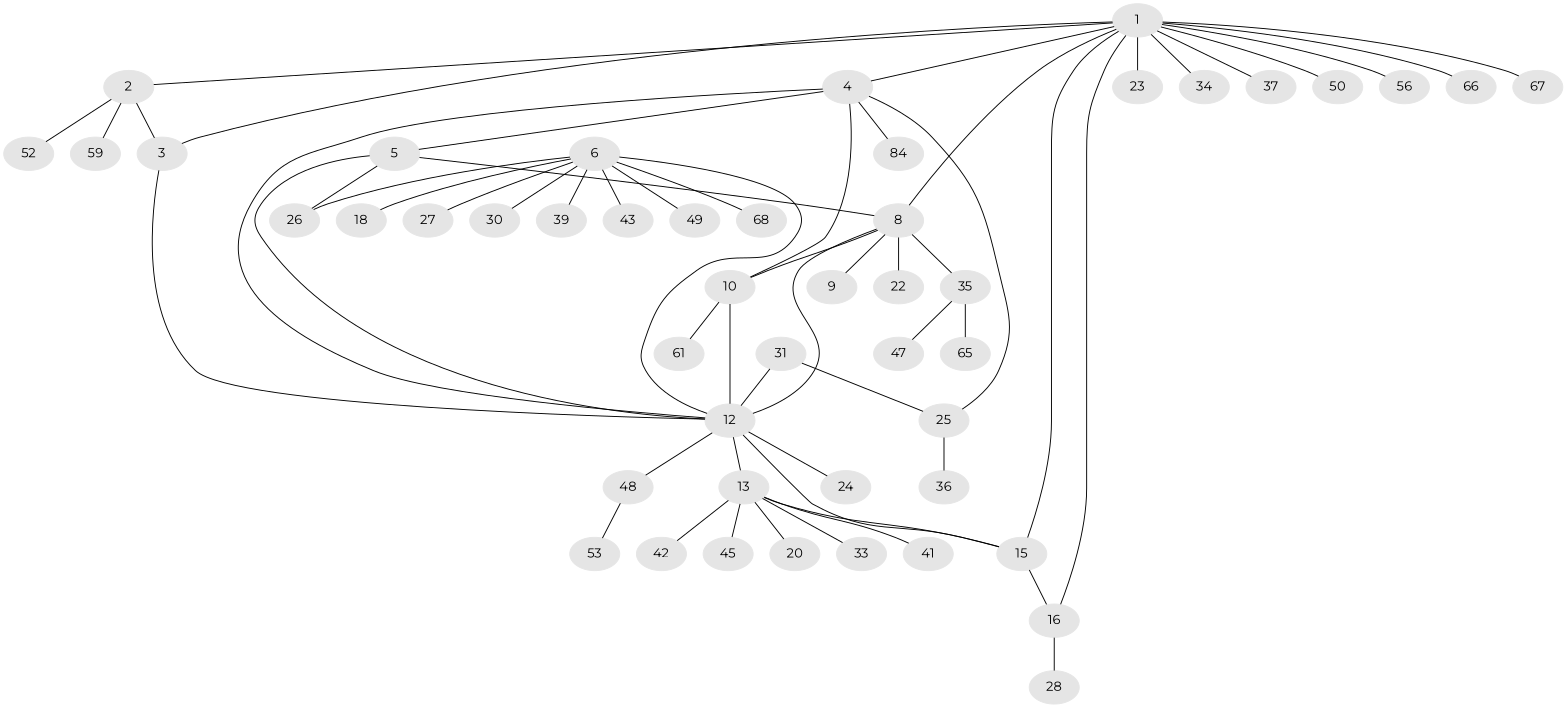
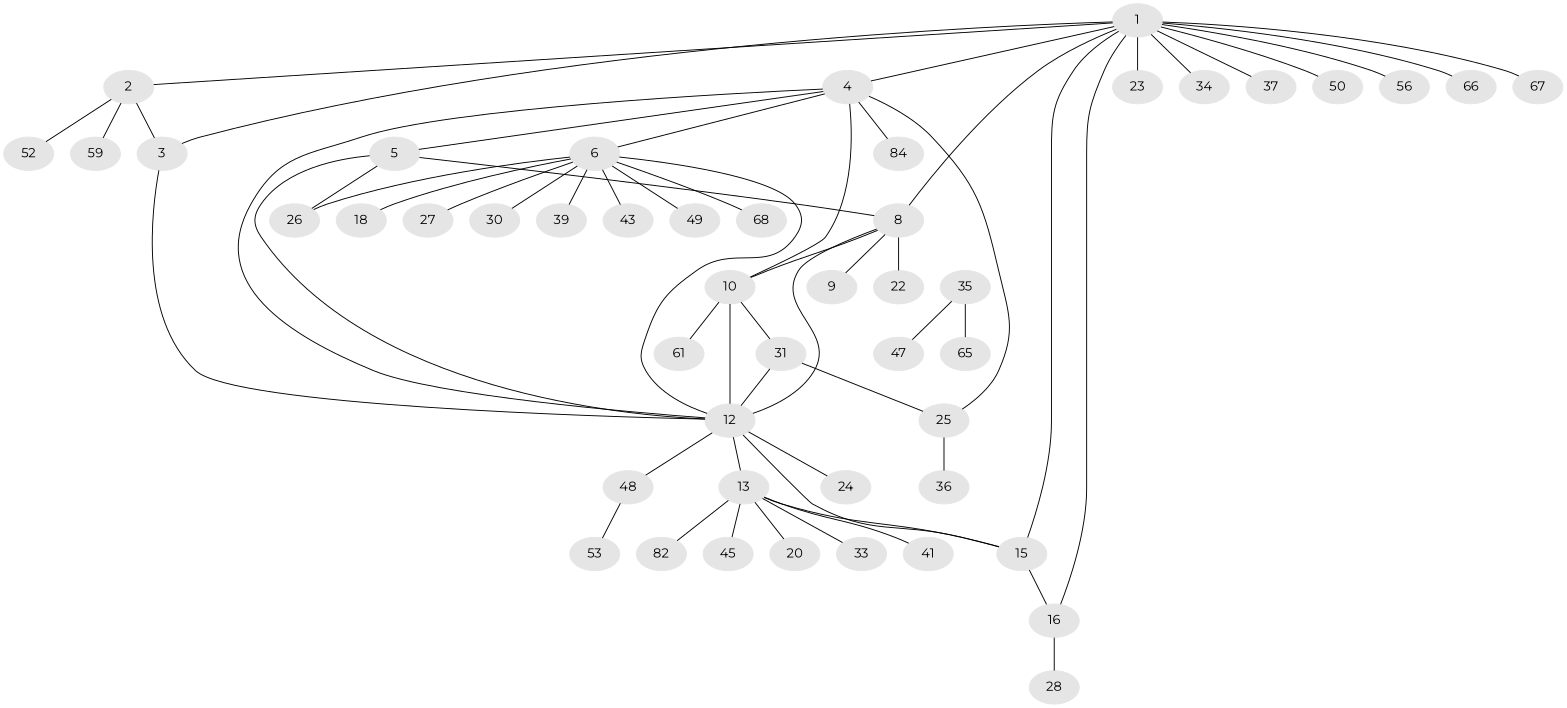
edge "4" -- "6": added
edge "8" -- "35": removed
edge "10" -- "31": added
node "42": label "42" -> "82"
